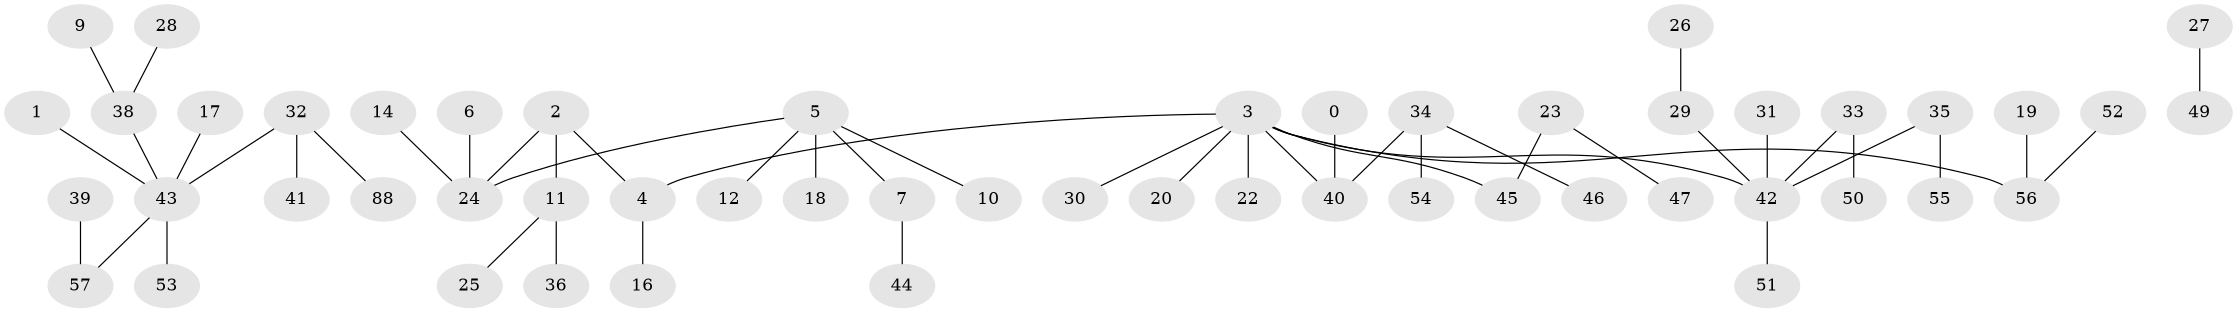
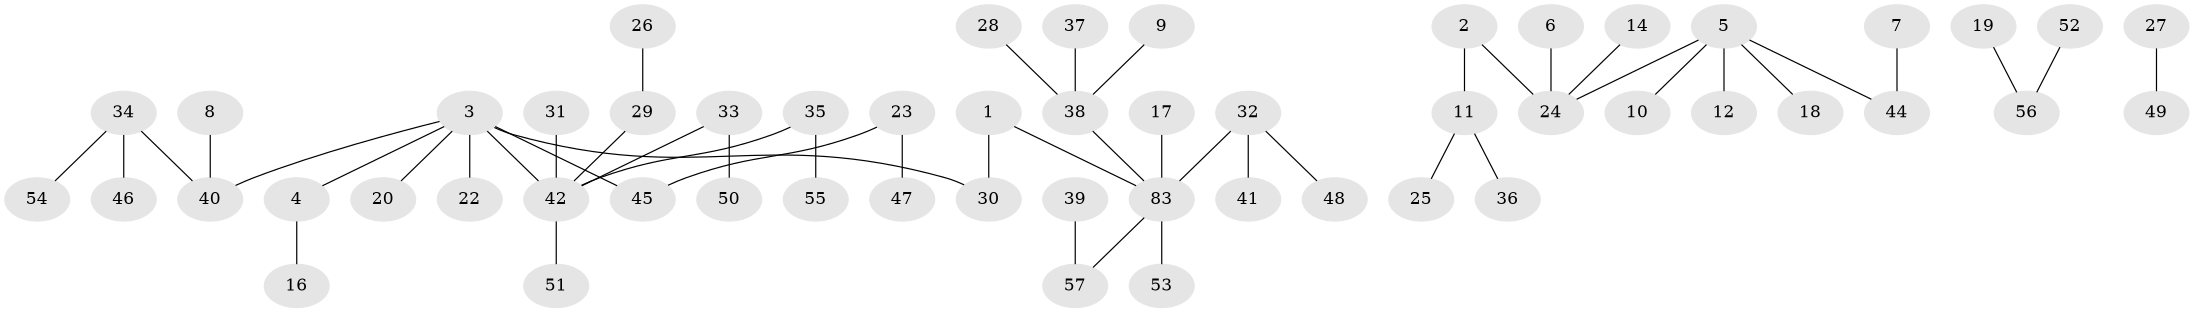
node "37": added
node "0": label "0" -> "8"
edge "3" -- "56": removed
edge "5" -- "7": now "5" -- "44"
edge "1" -- "30": added
edge "2" -- "4": removed
node "43": label "43" -> "83"
node "88": label "88" -> "48"
